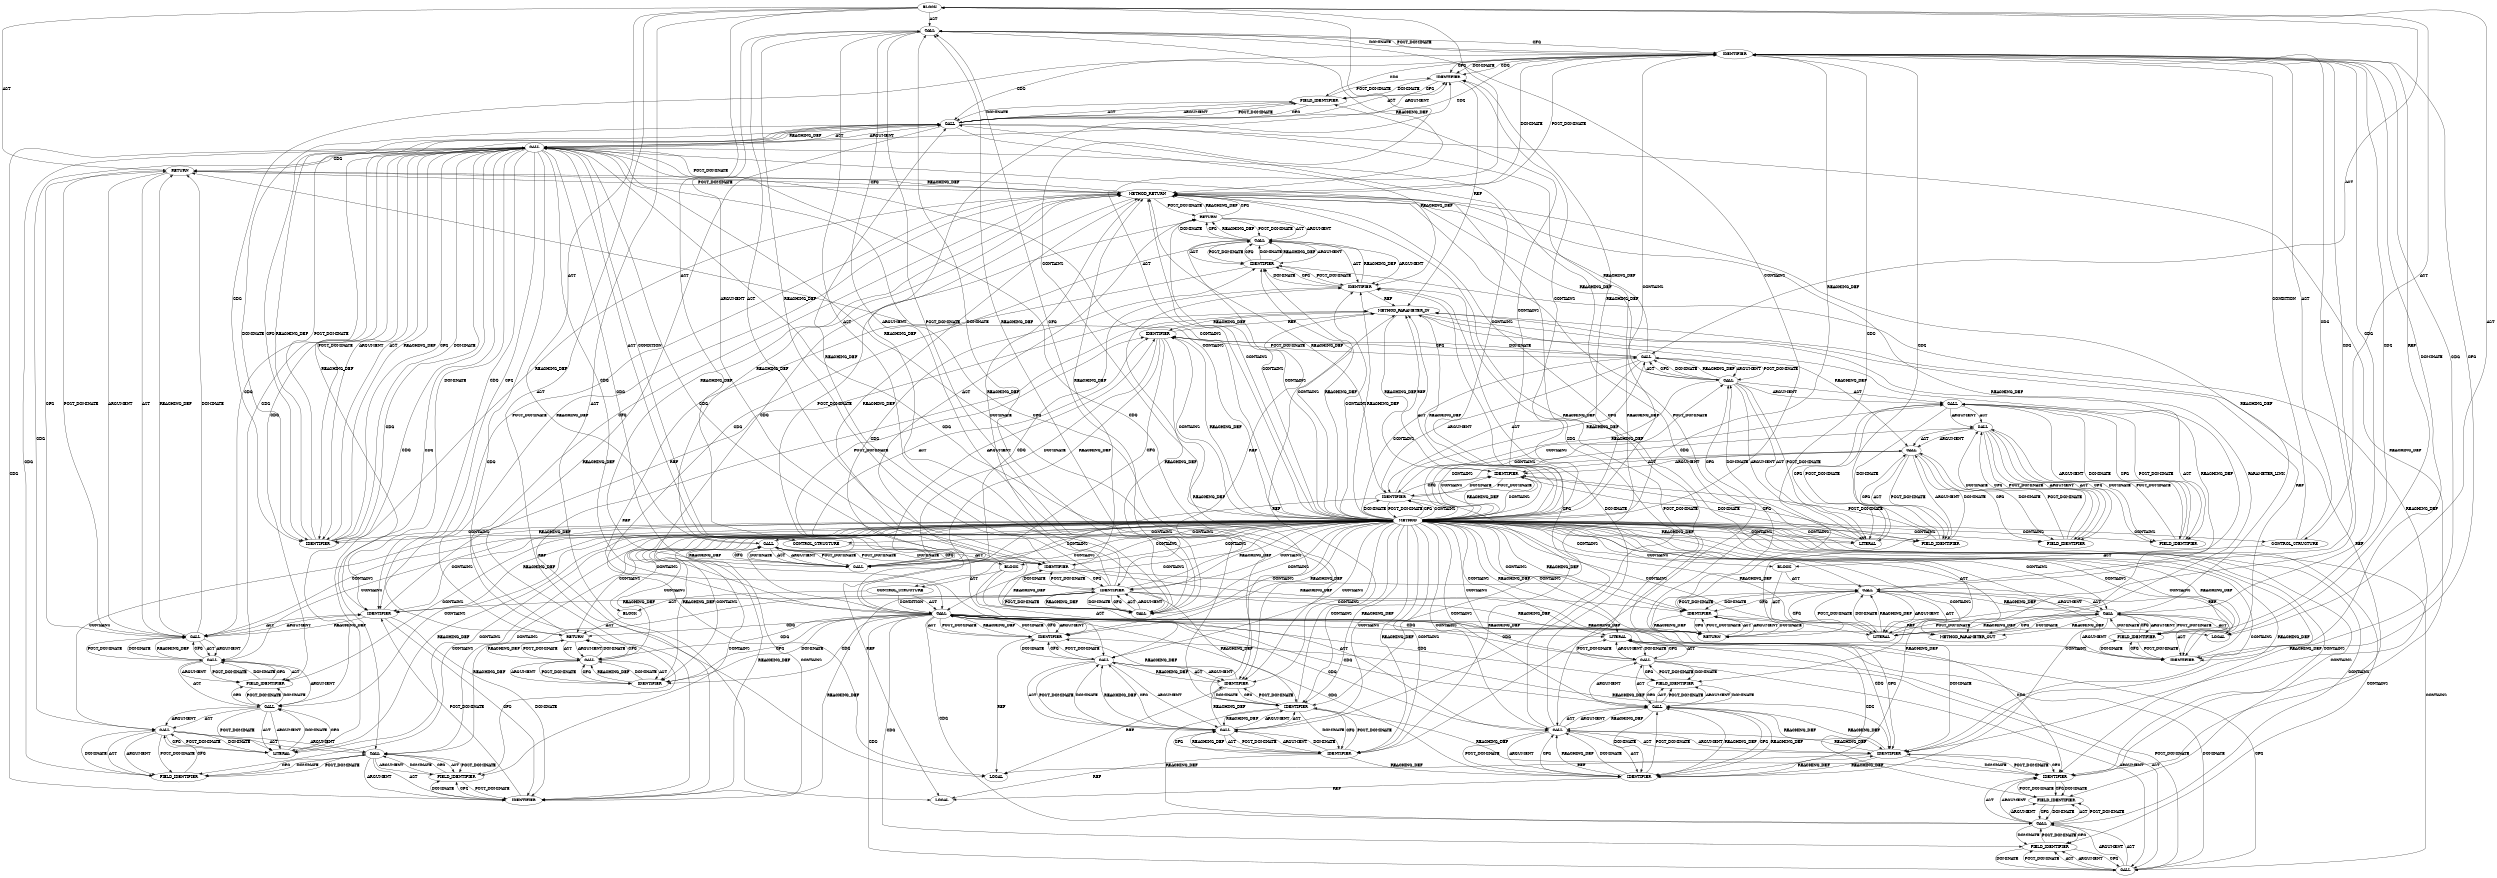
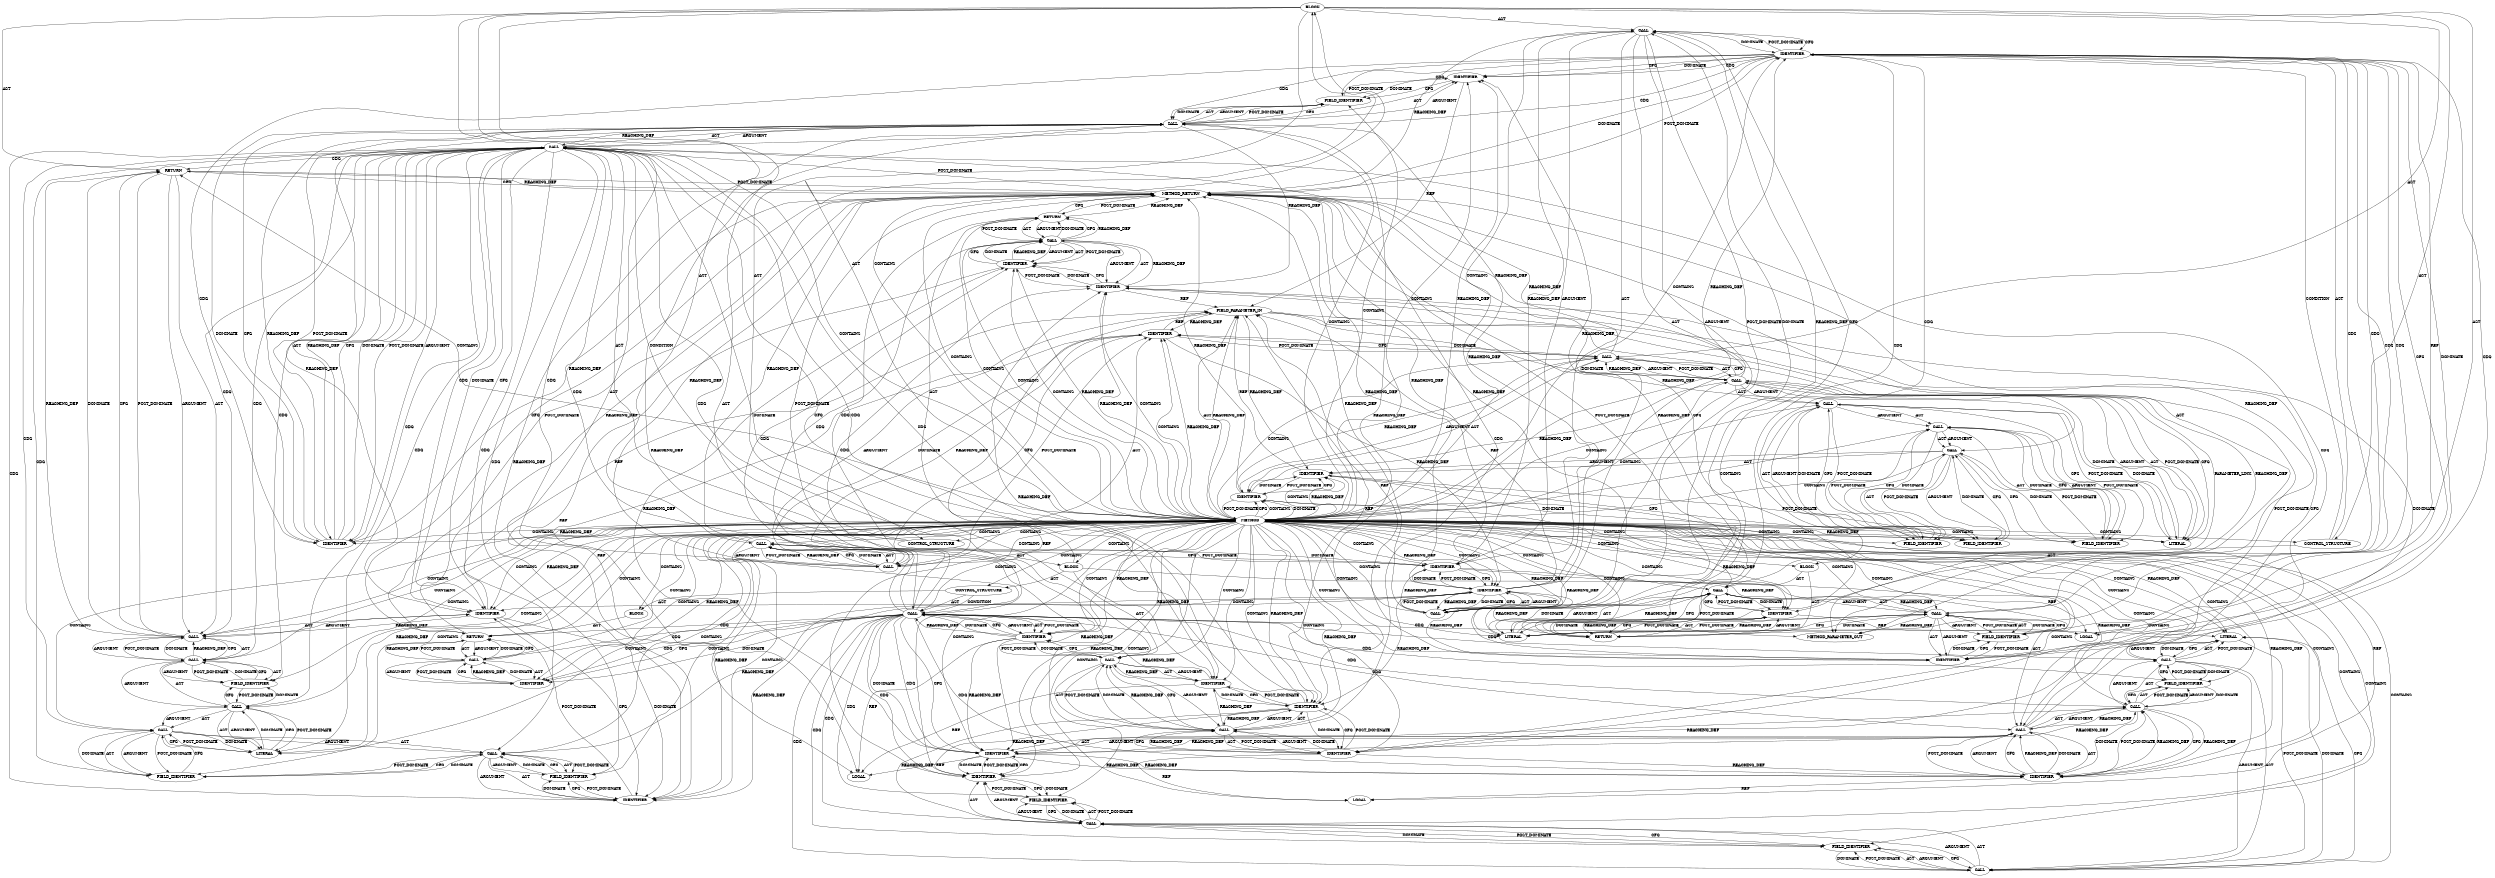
node "METHOD_PARAMETER_IN": label "METHOD_PARAMETER_IN" -> "FIELD_PARAMETER_IN"
edge "METHOD" -> "METHOD_PARAMETER_OUT": now "METHOD_RETURN" -> "METHOD_PARAMETER_OUT"
